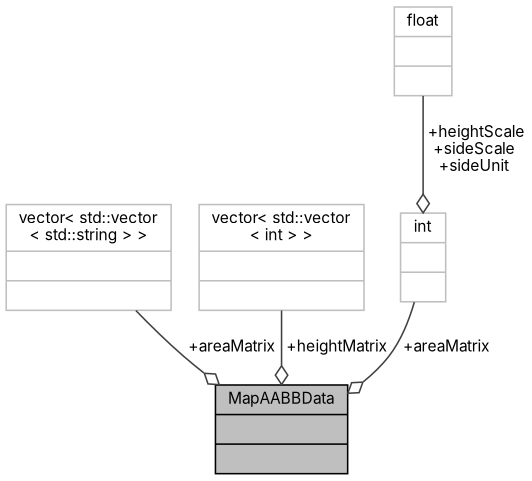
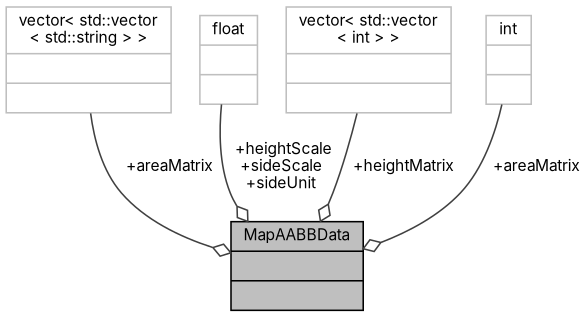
edge "float" -> "int": now "float" -> "MapAABBData"
